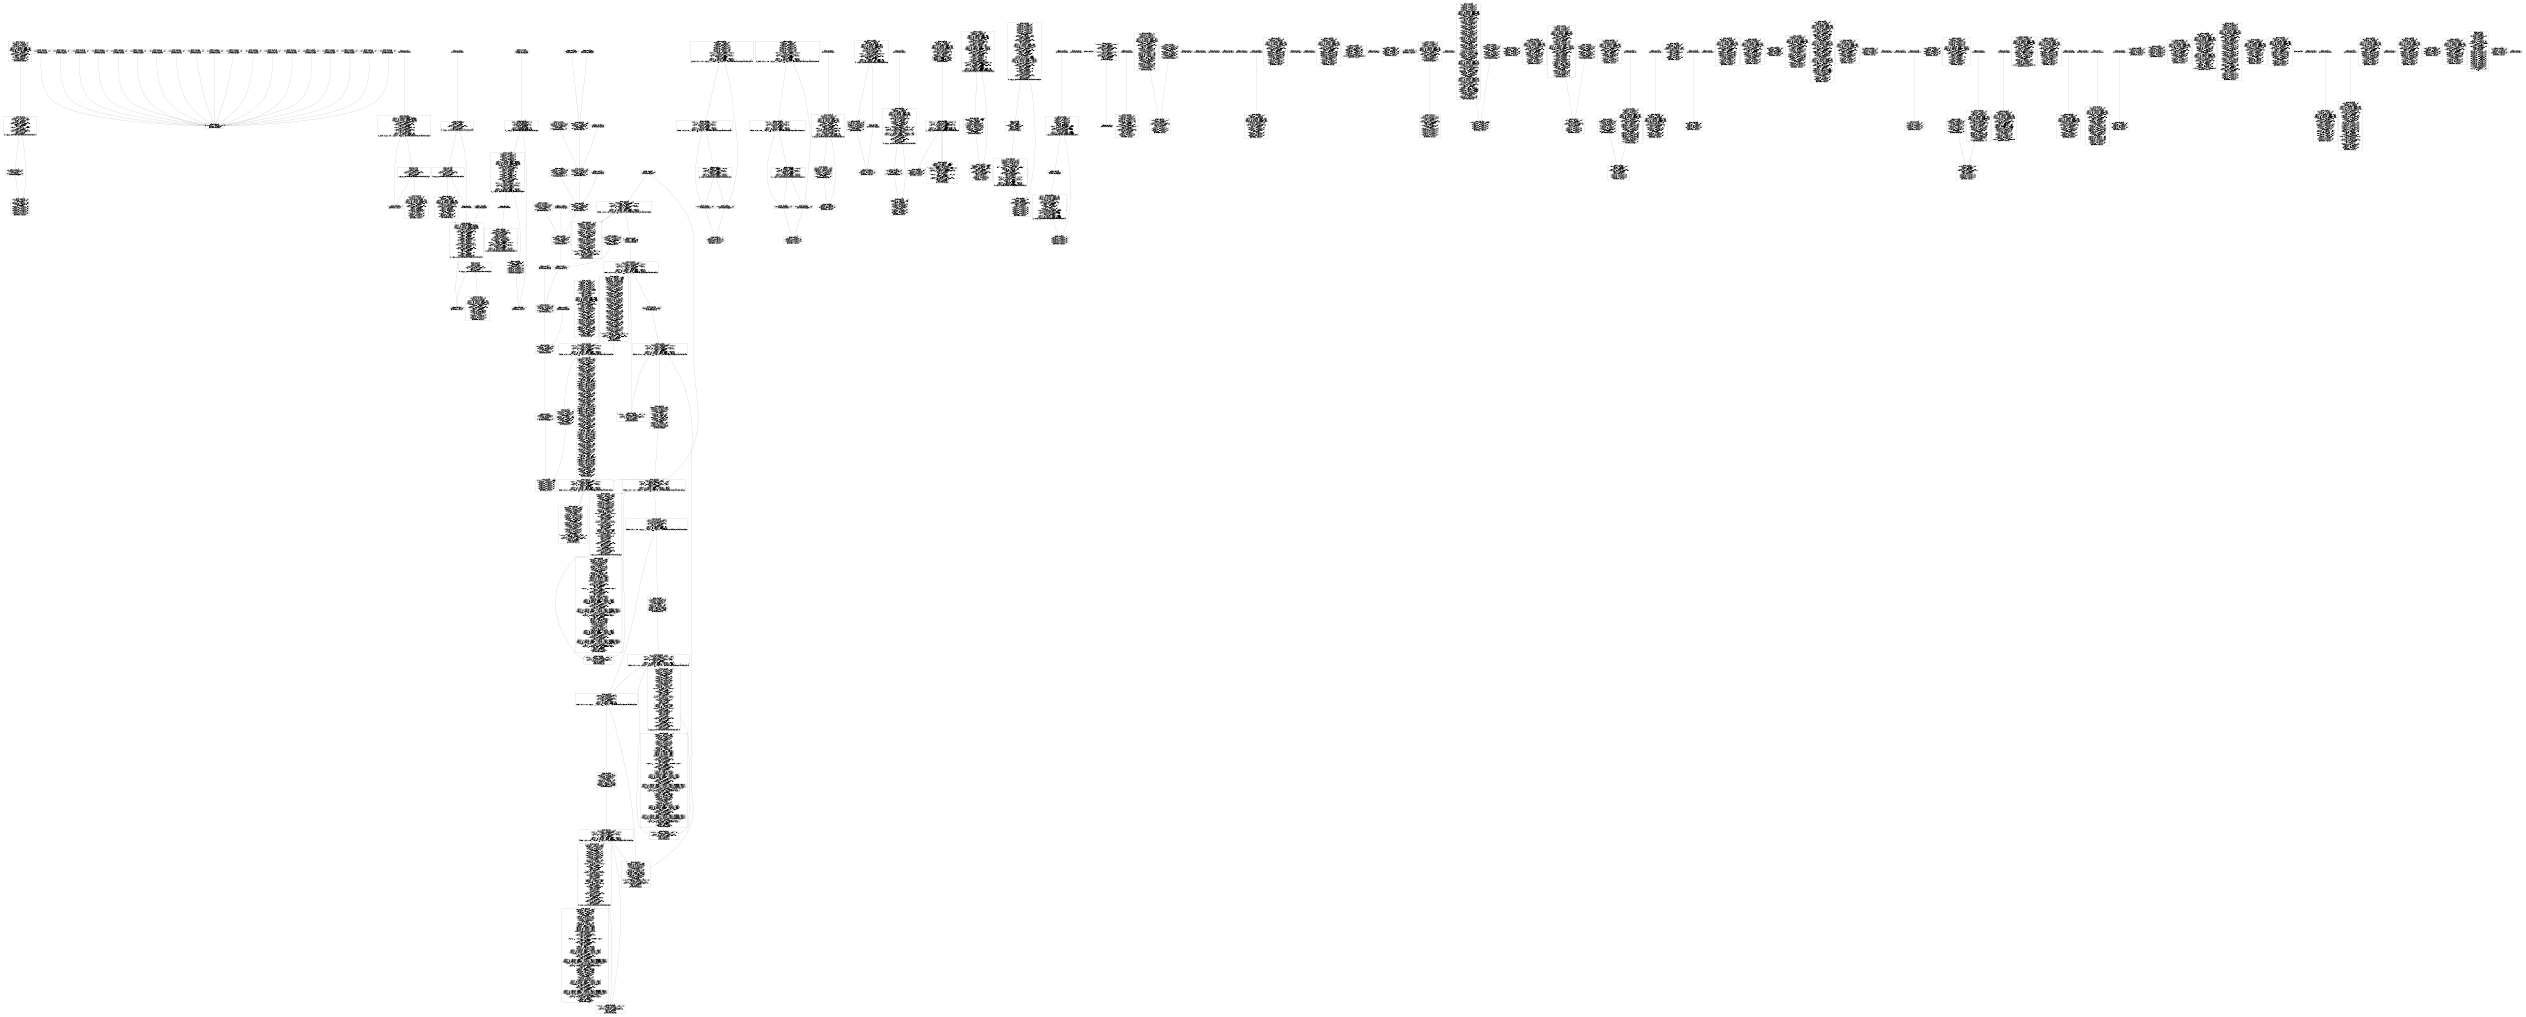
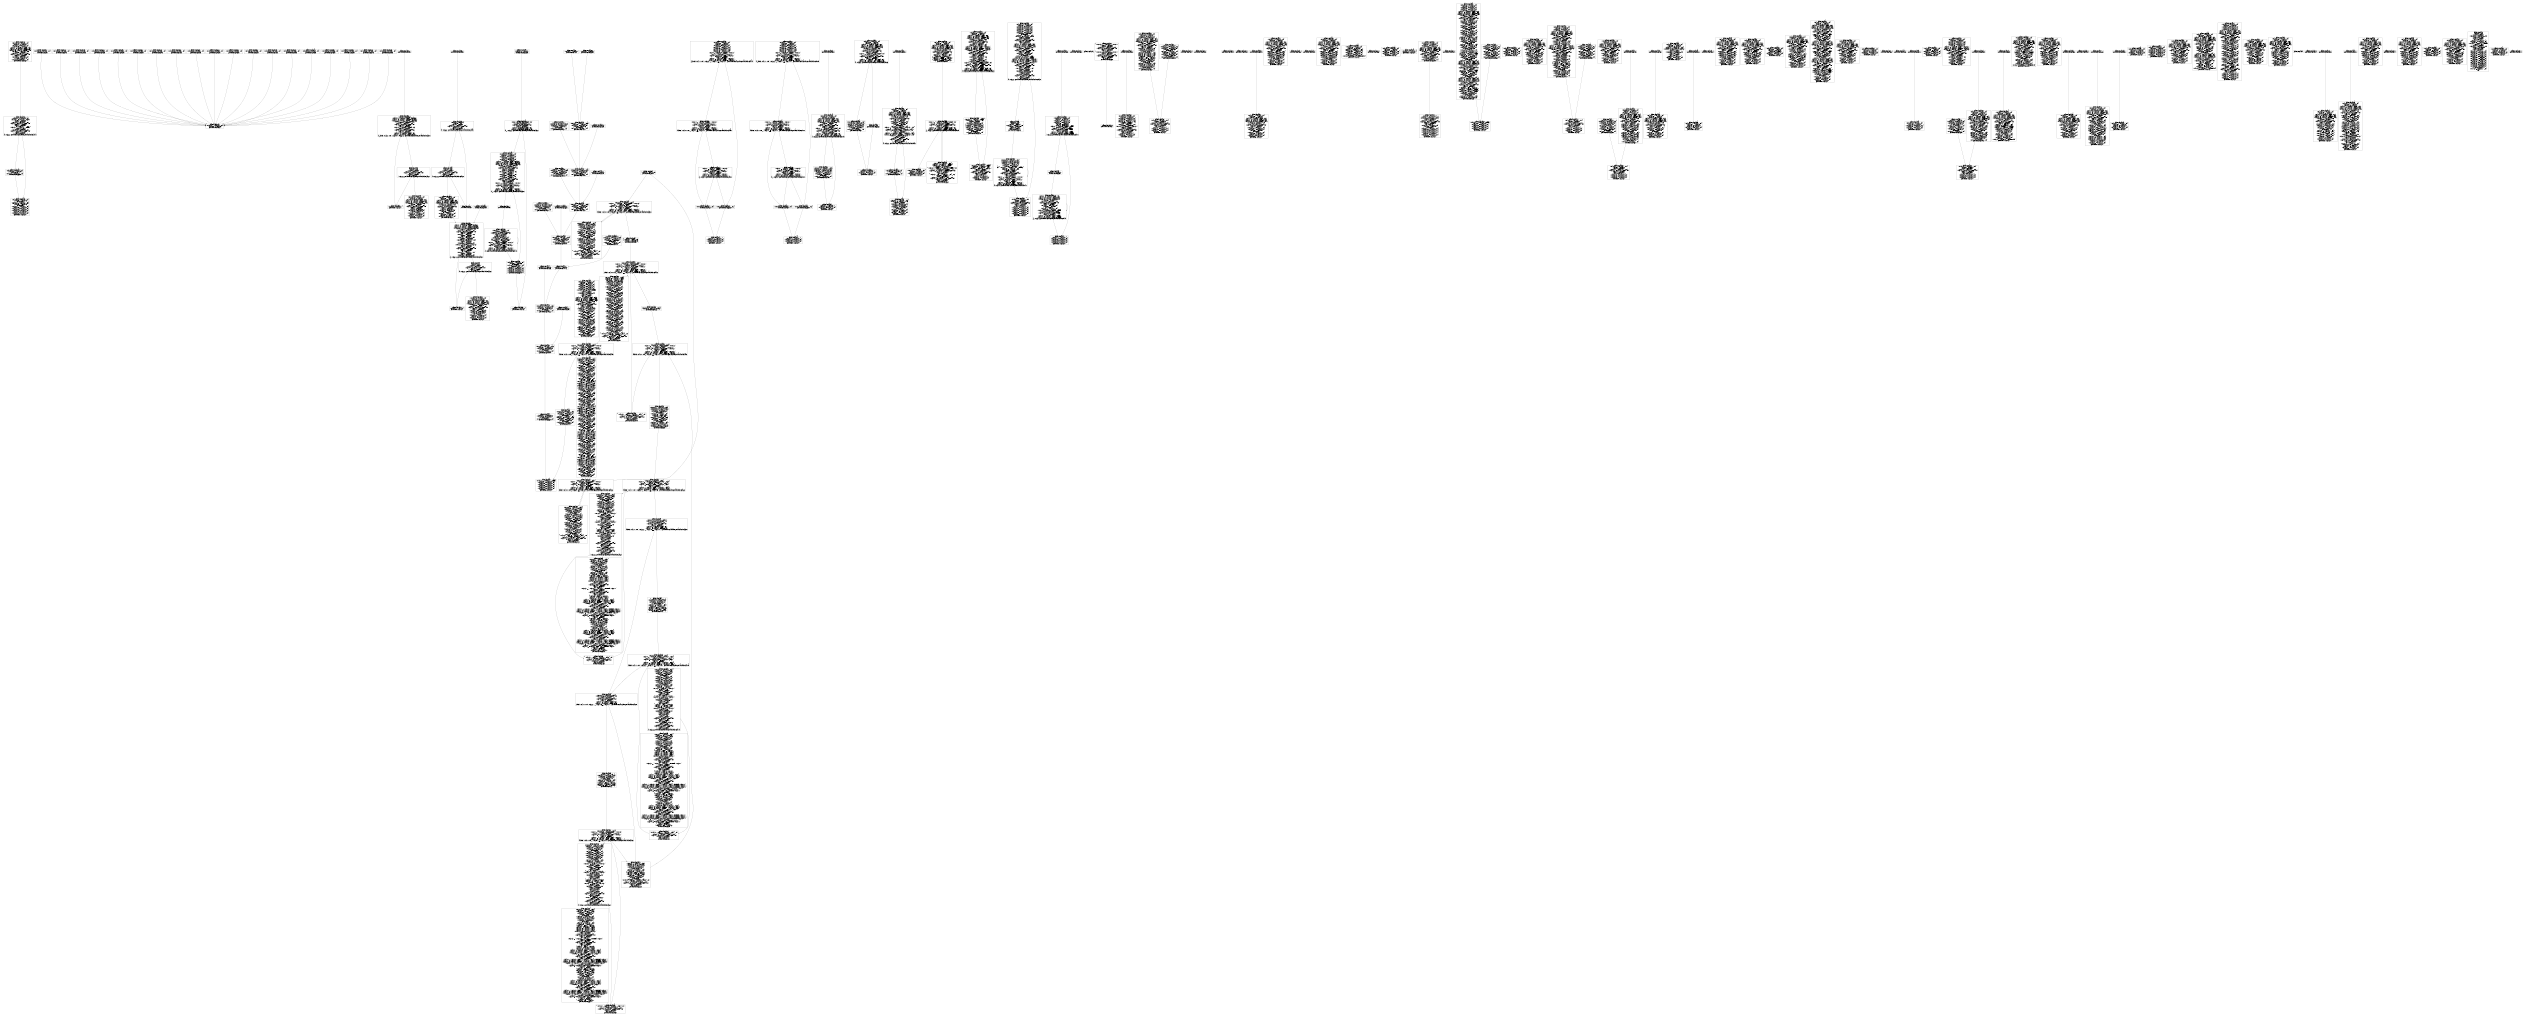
node "Address: 0x8048890 goto address [0x804b864]": removed
